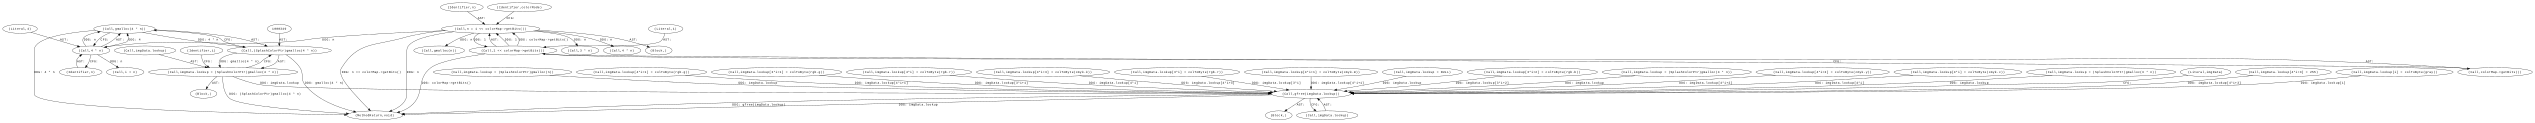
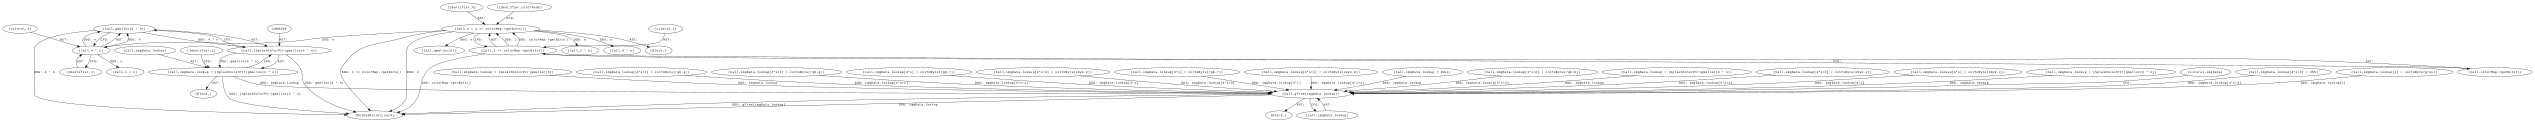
edge "(Call,n = 1 << colorMap->getBits())" -> "(Call,1 << colorMap->getBits())": label "DDG: 1" -> "CFG: "
